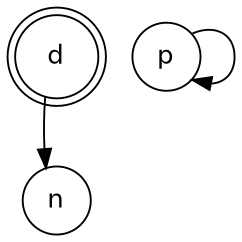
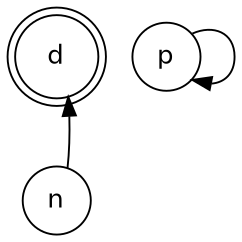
edge "d" -> "n": reversed
